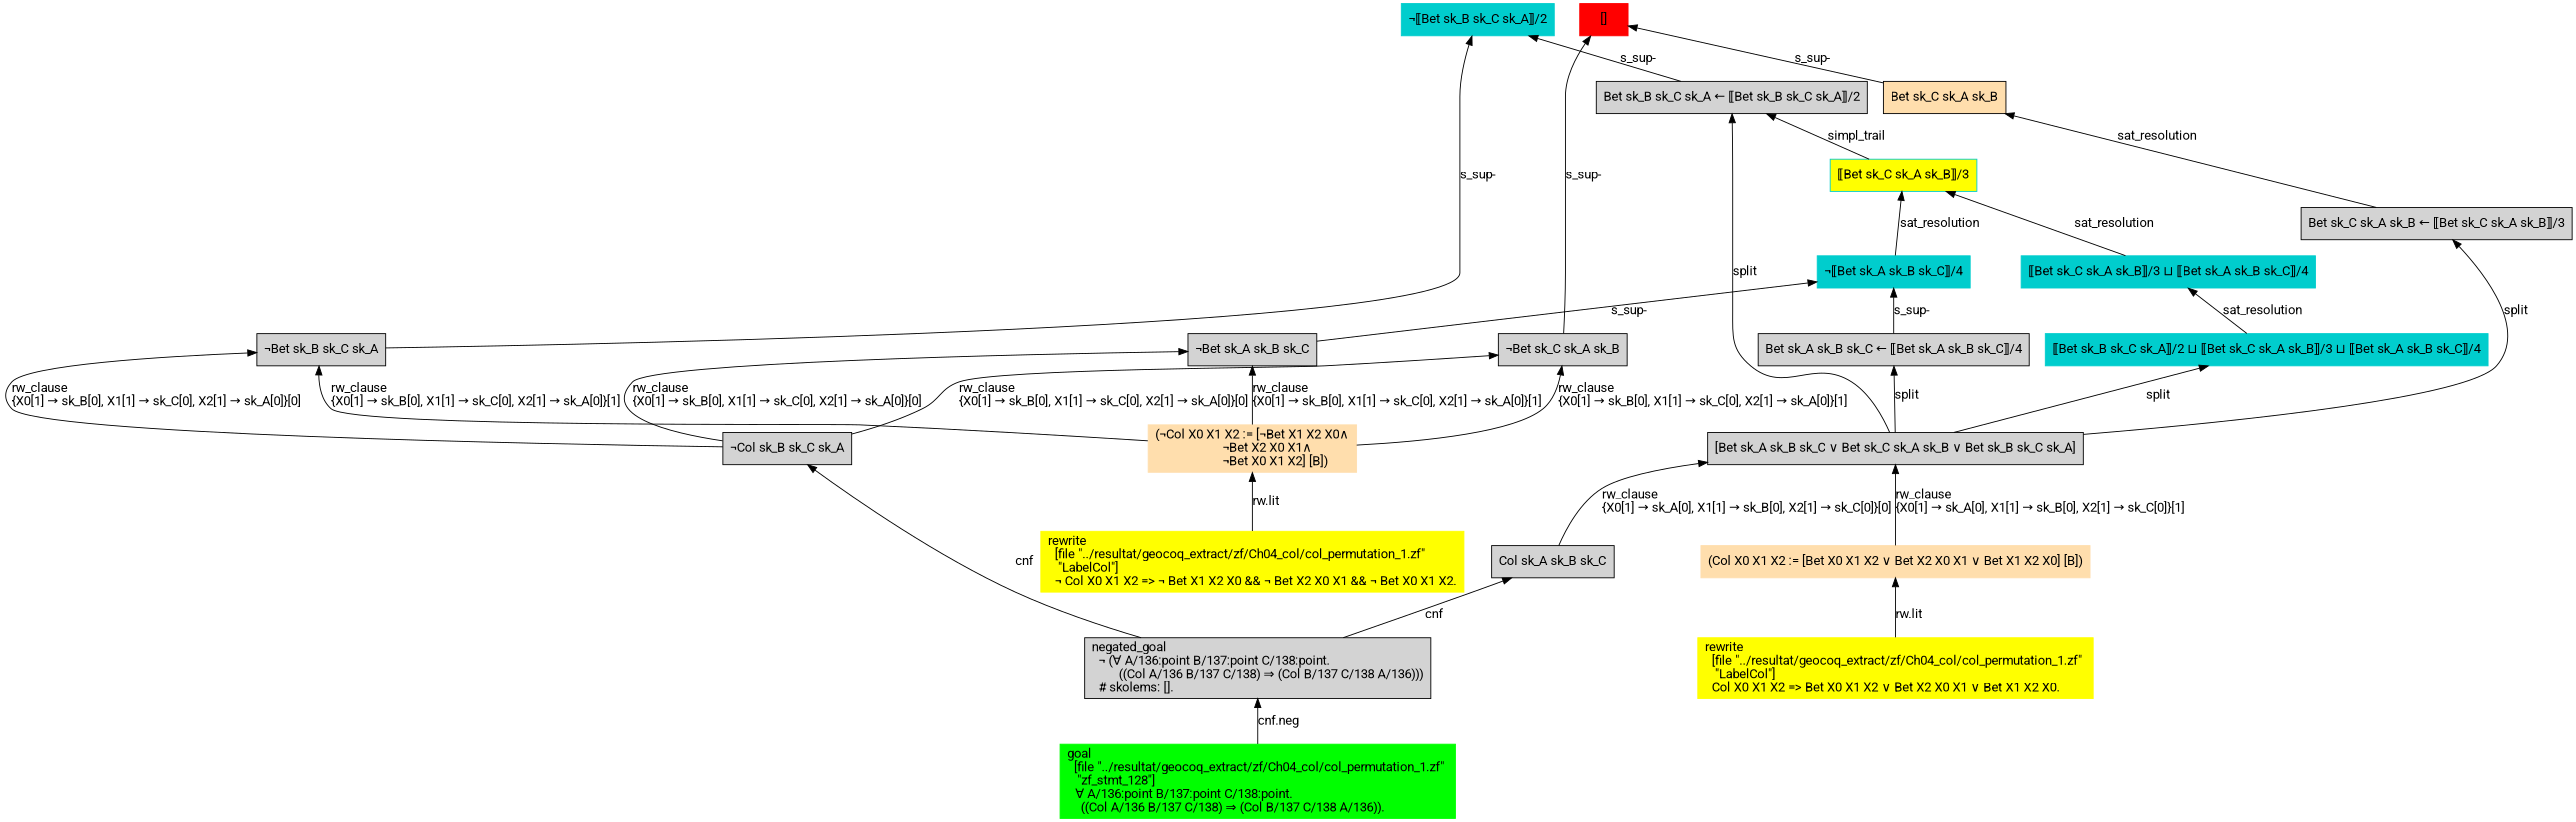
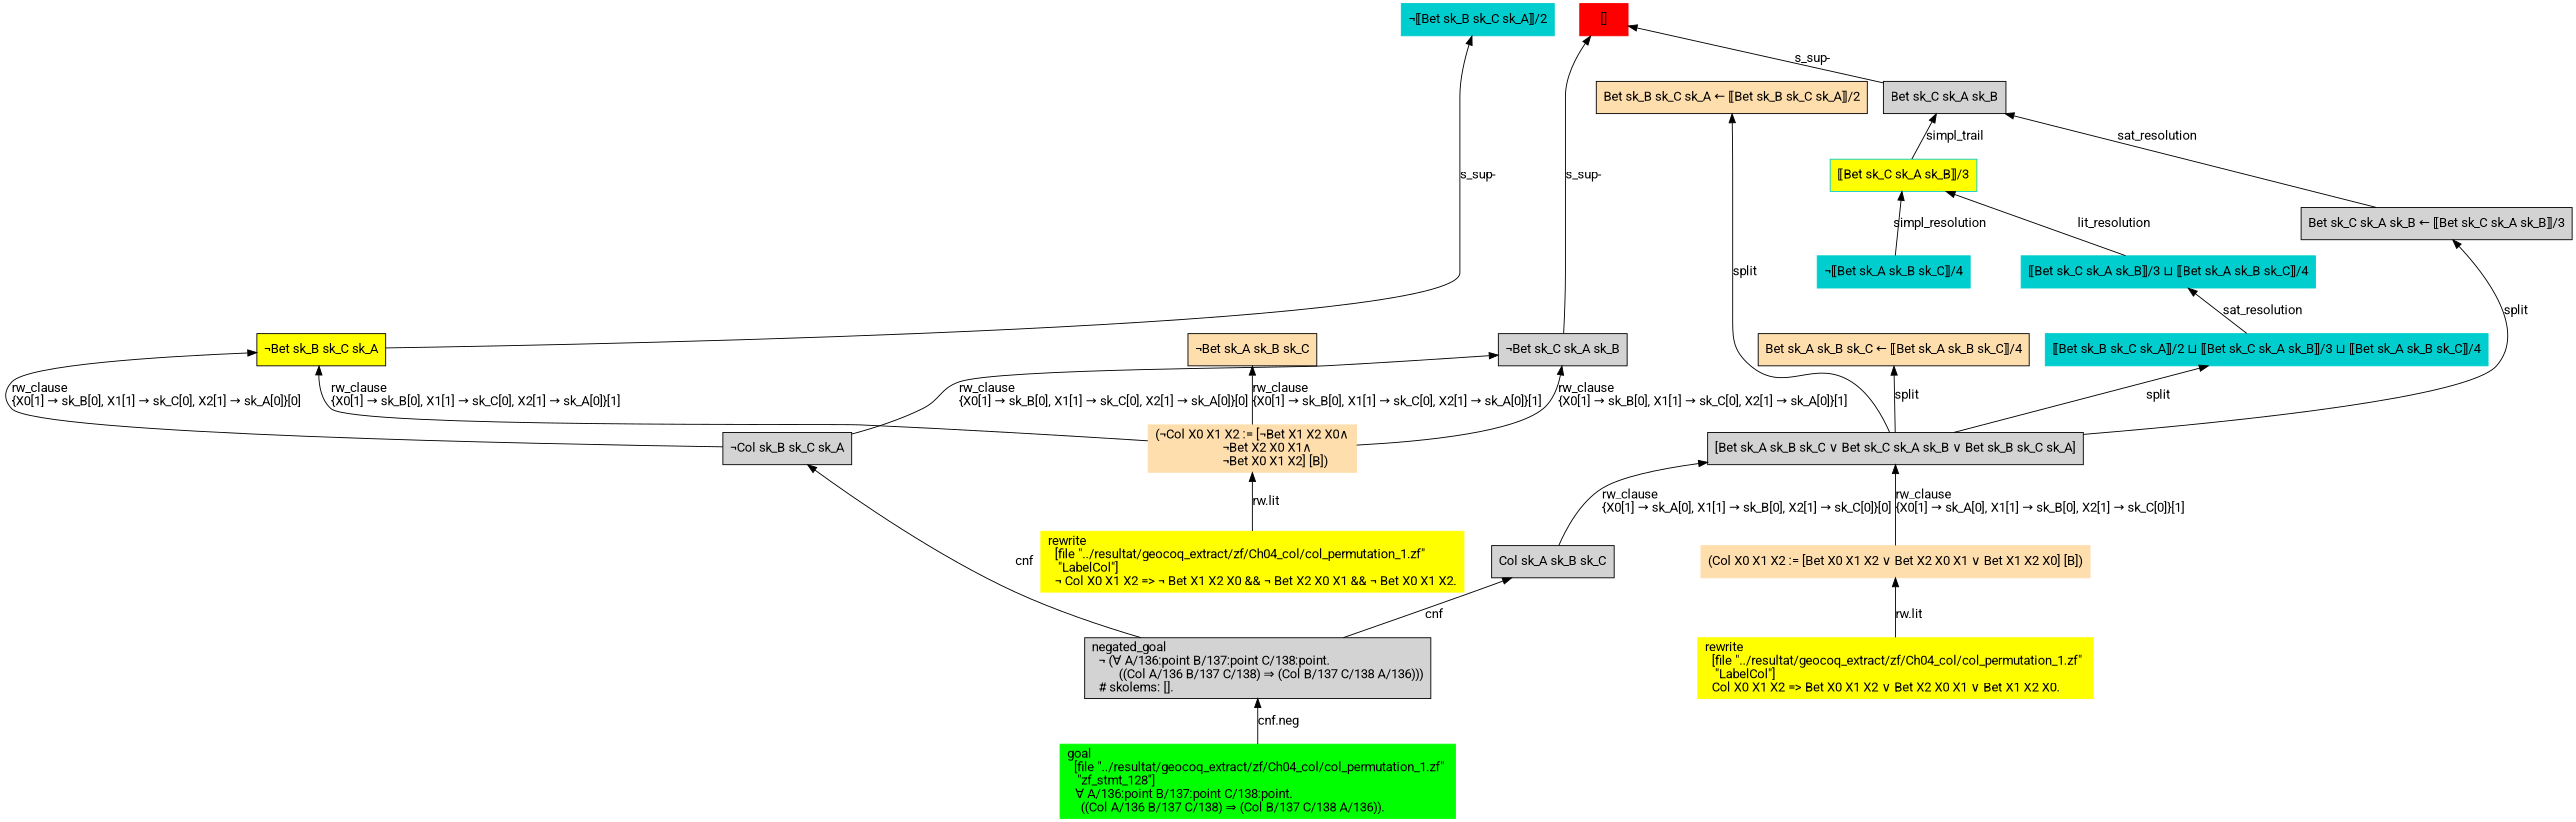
edge "Bet sk_B sk_C sk_A ← ⟦Bet sk_B sk_C sk_A⟧/2" -> "¬⟦Bet sk_B sk_C sk_A⟧/2": removed, label "s_sup-"
node "Bet sk_B sk_C sk_A ← ⟦Bet sk_B sk_C sk_A⟧/2": fillcolor lightgrey -> navajowhite
node "Bet sk_C sk_A sk_B": fillcolor navajowhite -> lightgrey
edge "⟦Bet sk_C sk_A sk_B⟧/3" -> "Bet sk_B sk_C sk_A ← ⟦Bet sk_B sk_C sk_A⟧/2": now "⟦Bet sk_C sk_A sk_B⟧/3" -> "Bet sk_C sk_A sk_B"
edge "¬⟦Bet sk_A sk_B sk_C⟧/4" -> "⟦Bet sk_C sk_A sk_B⟧/3": label "sat_resolution" -> "simpl_resolution"
edge "⟦Bet sk_C sk_A sk_B⟧/3 ⊔ ⟦Bet sk_A sk_B sk_C⟧/4" -> "⟦Bet sk_C sk_A sk_B⟧/3": label "sat_resolution" -> "lit_resolution"
edge "¬Bet sk_A sk_B sk_C" -> "¬⟦Bet sk_A sk_B sk_C⟧/4": removed, label "s_sup-"
edge "Bet sk_A sk_B sk_C ← ⟦Bet sk_A sk_B sk_C⟧/4" -> "¬⟦Bet sk_A sk_B sk_C⟧/4": removed, label "s_sup-"
node "¬Bet sk_B sk_C sk_A": fillcolor lightgrey -> yellow
node "¬Bet sk_A sk_B sk_C": fillcolor lightgrey -> navajowhite
node "Bet sk_A sk_B sk_C ← ⟦Bet sk_A sk_B sk_C⟧/4": fillcolor lightgrey -> navajowhite
edge "¬Col sk_B sk_C sk_A" -> "¬Bet sk_A sk_B sk_C": removed, label "rw_clause {X0[1] → sk_B[0], X1[1] → sk_C[0], X2[1] → sk_A[0]}[0]"
